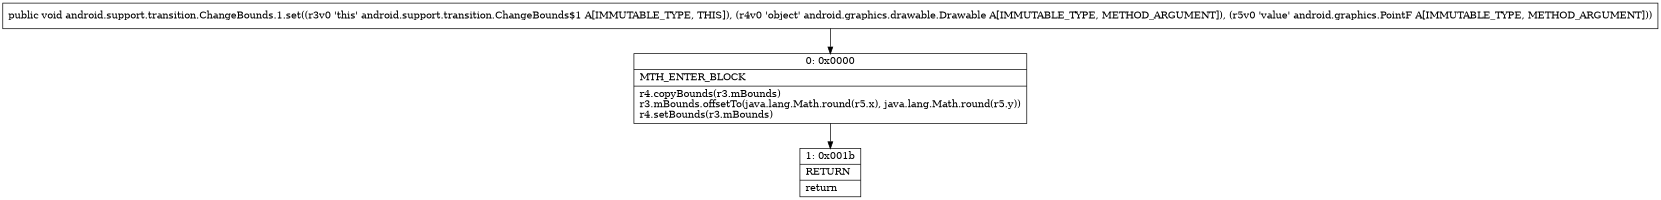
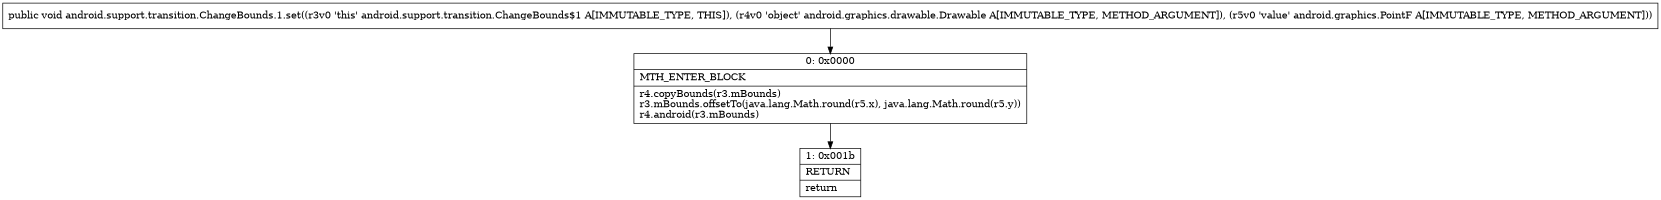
node "0: 0x0000": text "r4.setBounds(r3.mBounds)" -> "r4.android(r3.mBounds)"
